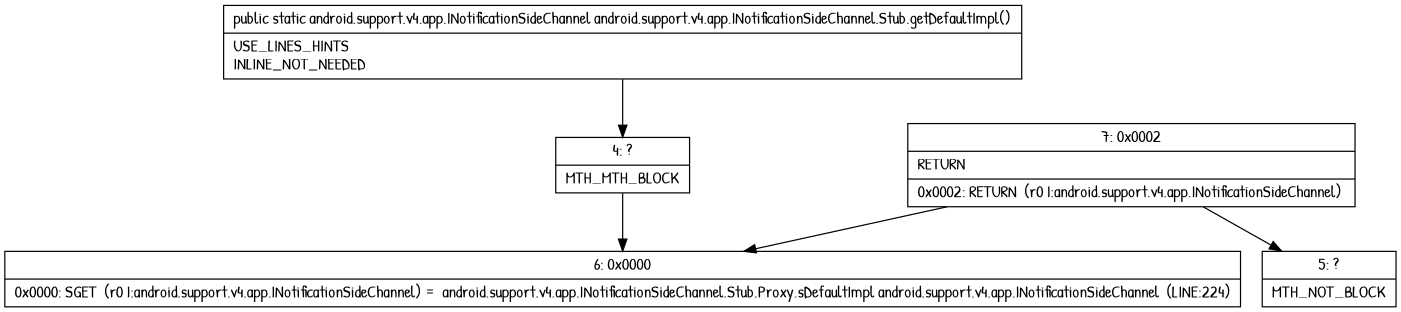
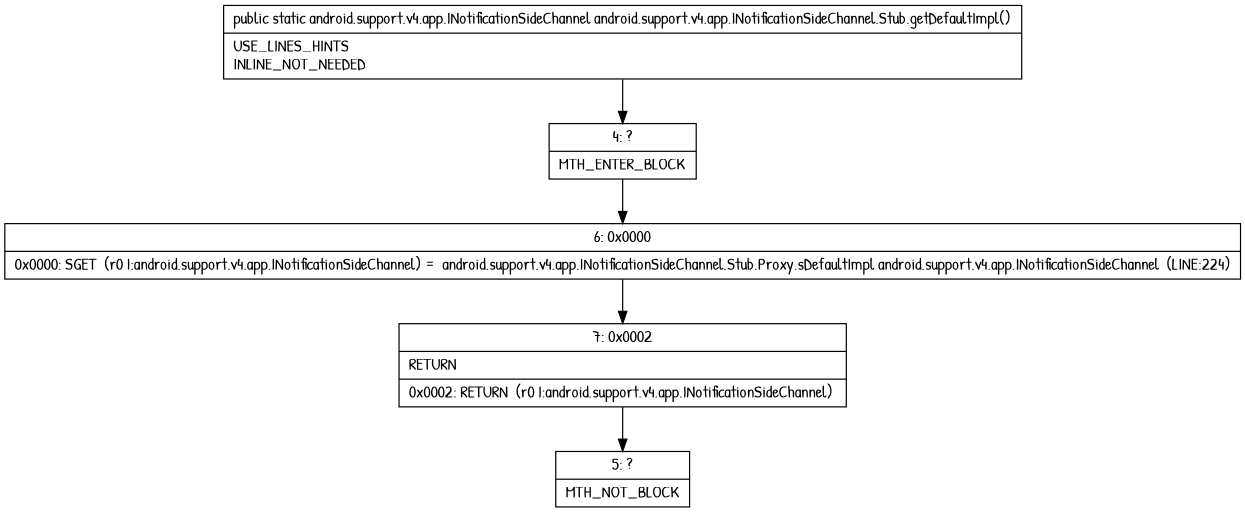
node "4: ?": text "MTH_MTH_BLOCK" -> "MTH_ENTER_BLOCK"
edge "7: 0x0002" -> "6: 0x0000": reversed
